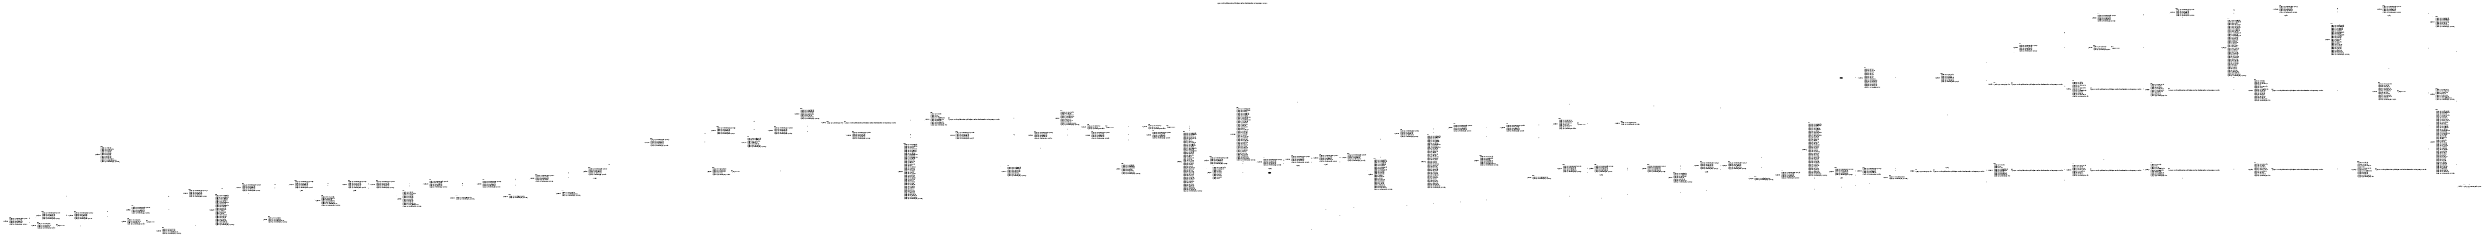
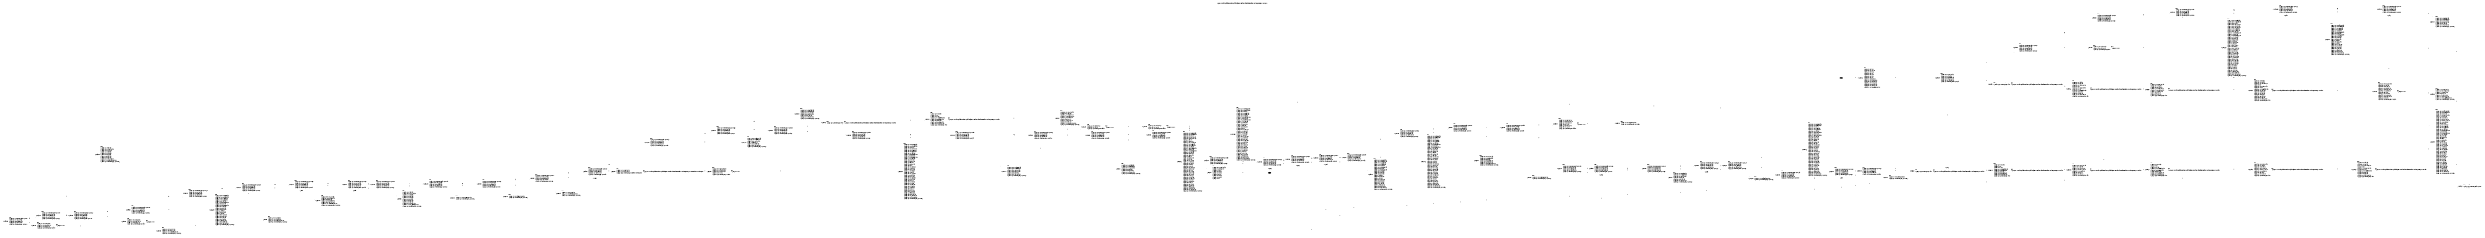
node "0x4025a2 [13]": added
